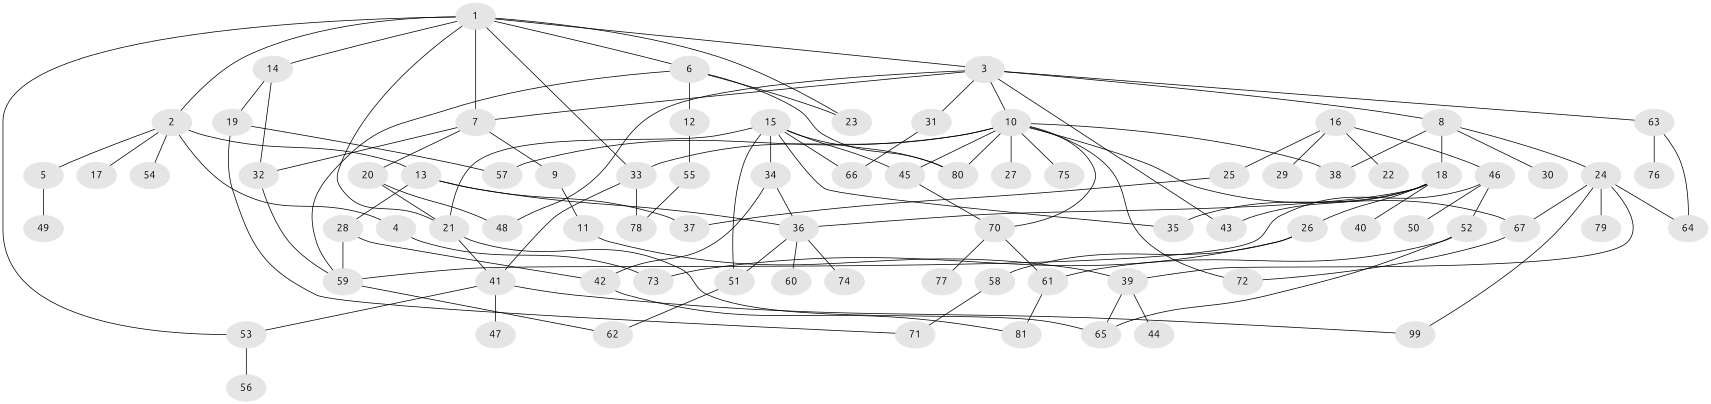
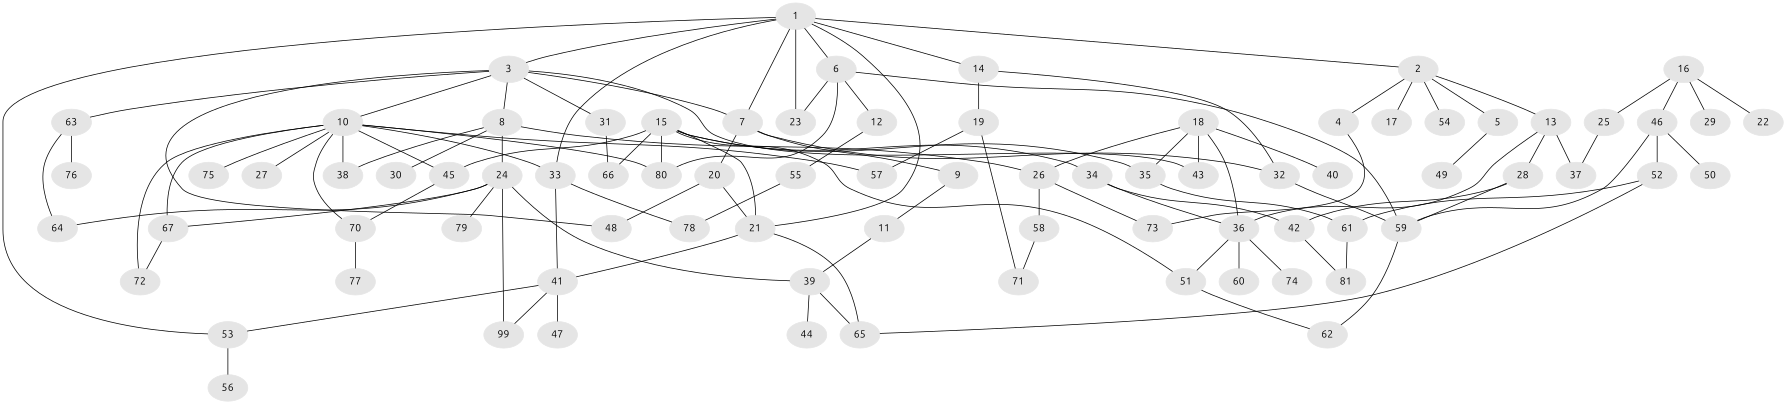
edge "8" -- "18": now "8" -- "26"
edge "70" -- "61": now "35" -- "61"
